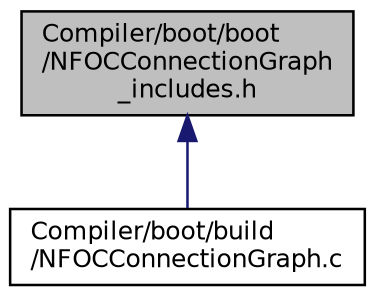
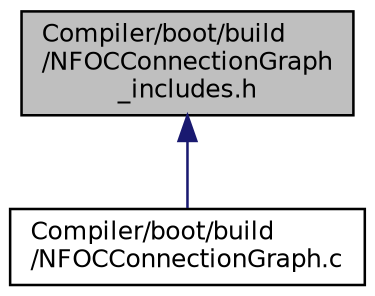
node "Compiler/boot/boot /NFOCConnectionGraph _includes.h": label "Compiler/boot/boot /NFOCConnectionGraph _includes.h" -> "Compiler/boot/build /NFOCConnectionGraph _includes.h"
